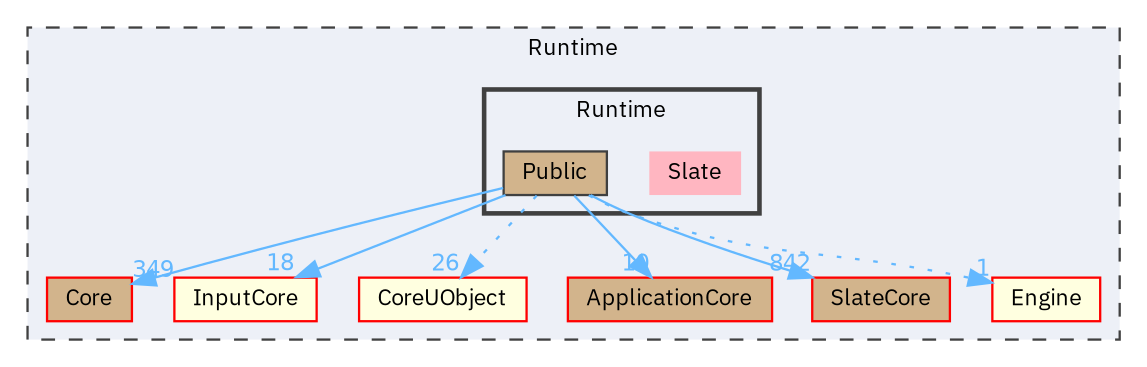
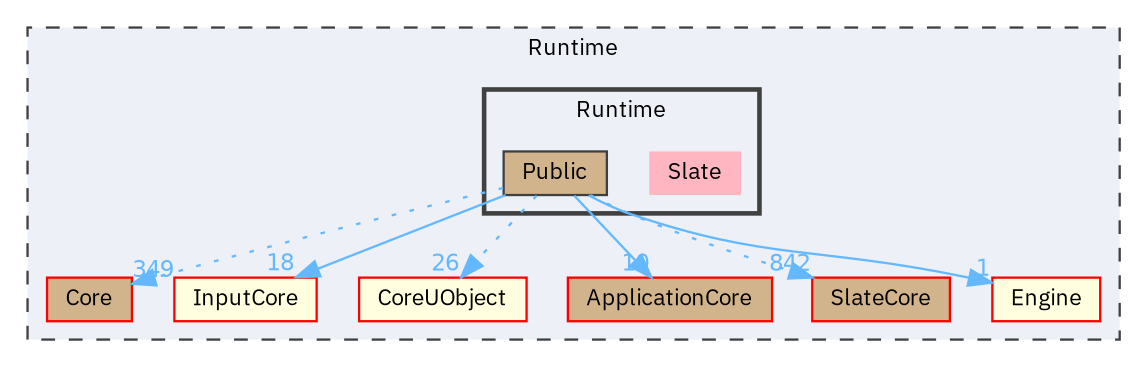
edge "Public" -> "Core": style solid -> dotted
edge "Public" -> "SlateCore": style solid -> dotted
edge "Public" -> "Engine": style dotted -> solid
